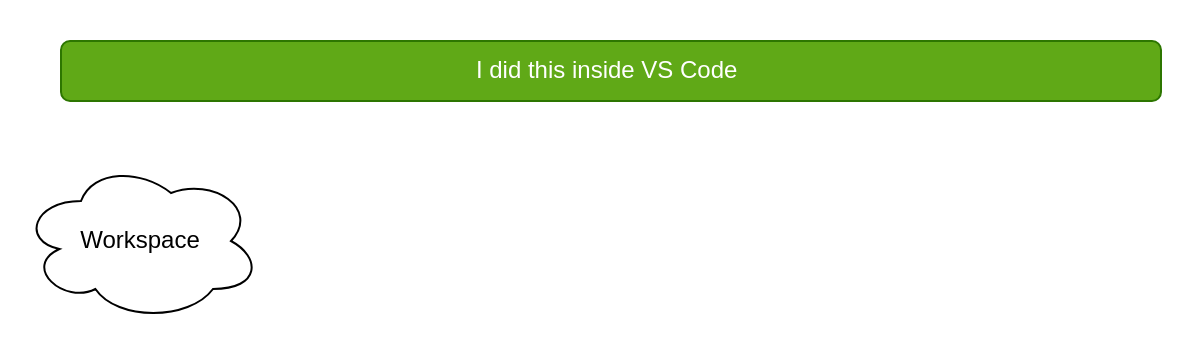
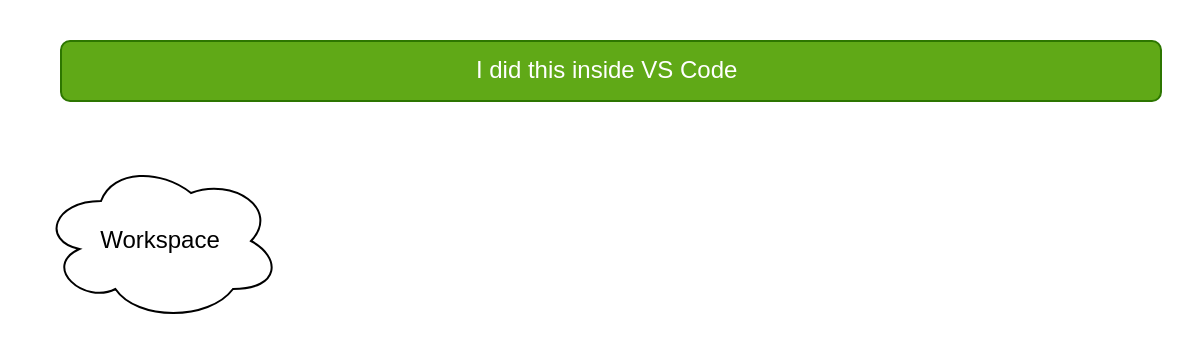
node "Workspace": moved (141, 241) -> (161, 241)
